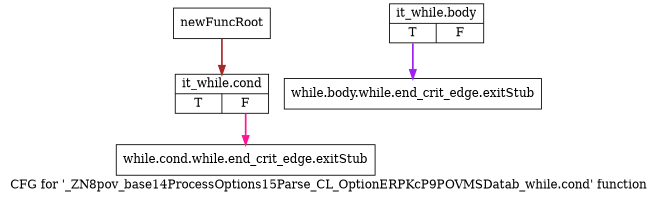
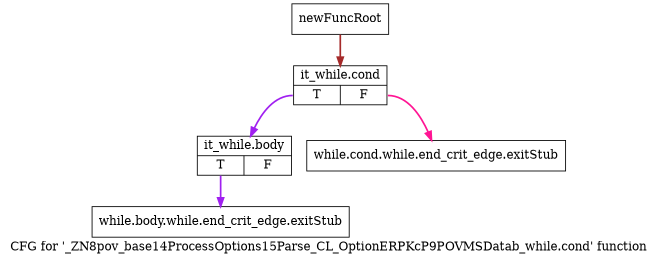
edge "it_while.cond" -> "it_while.body": added
